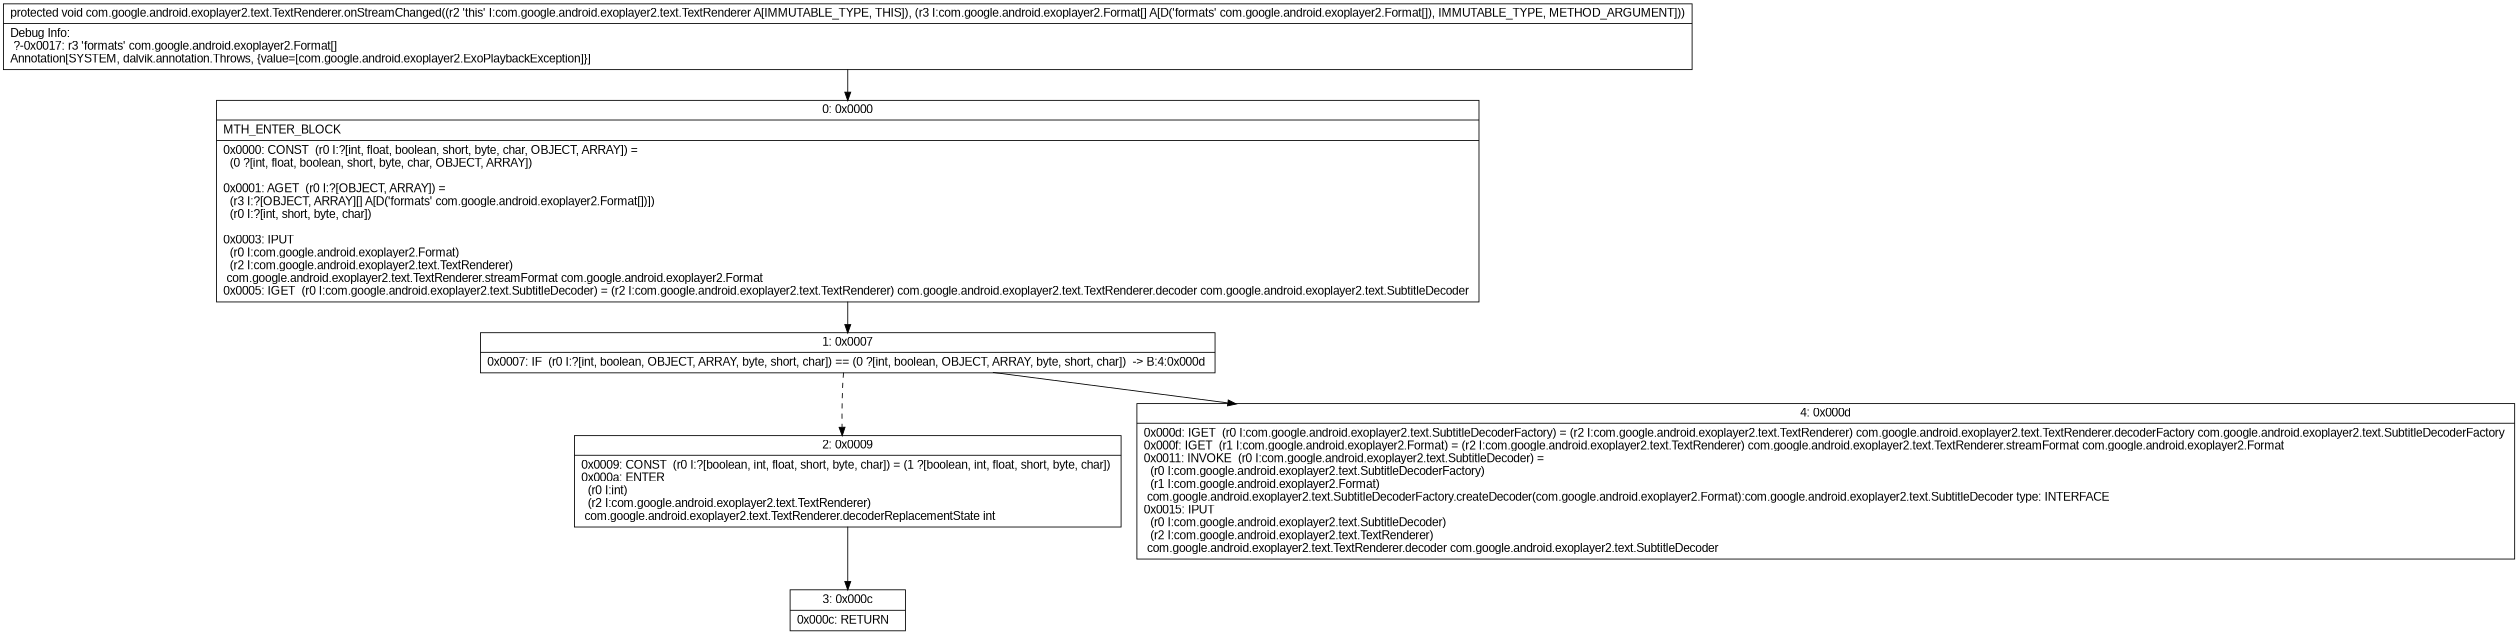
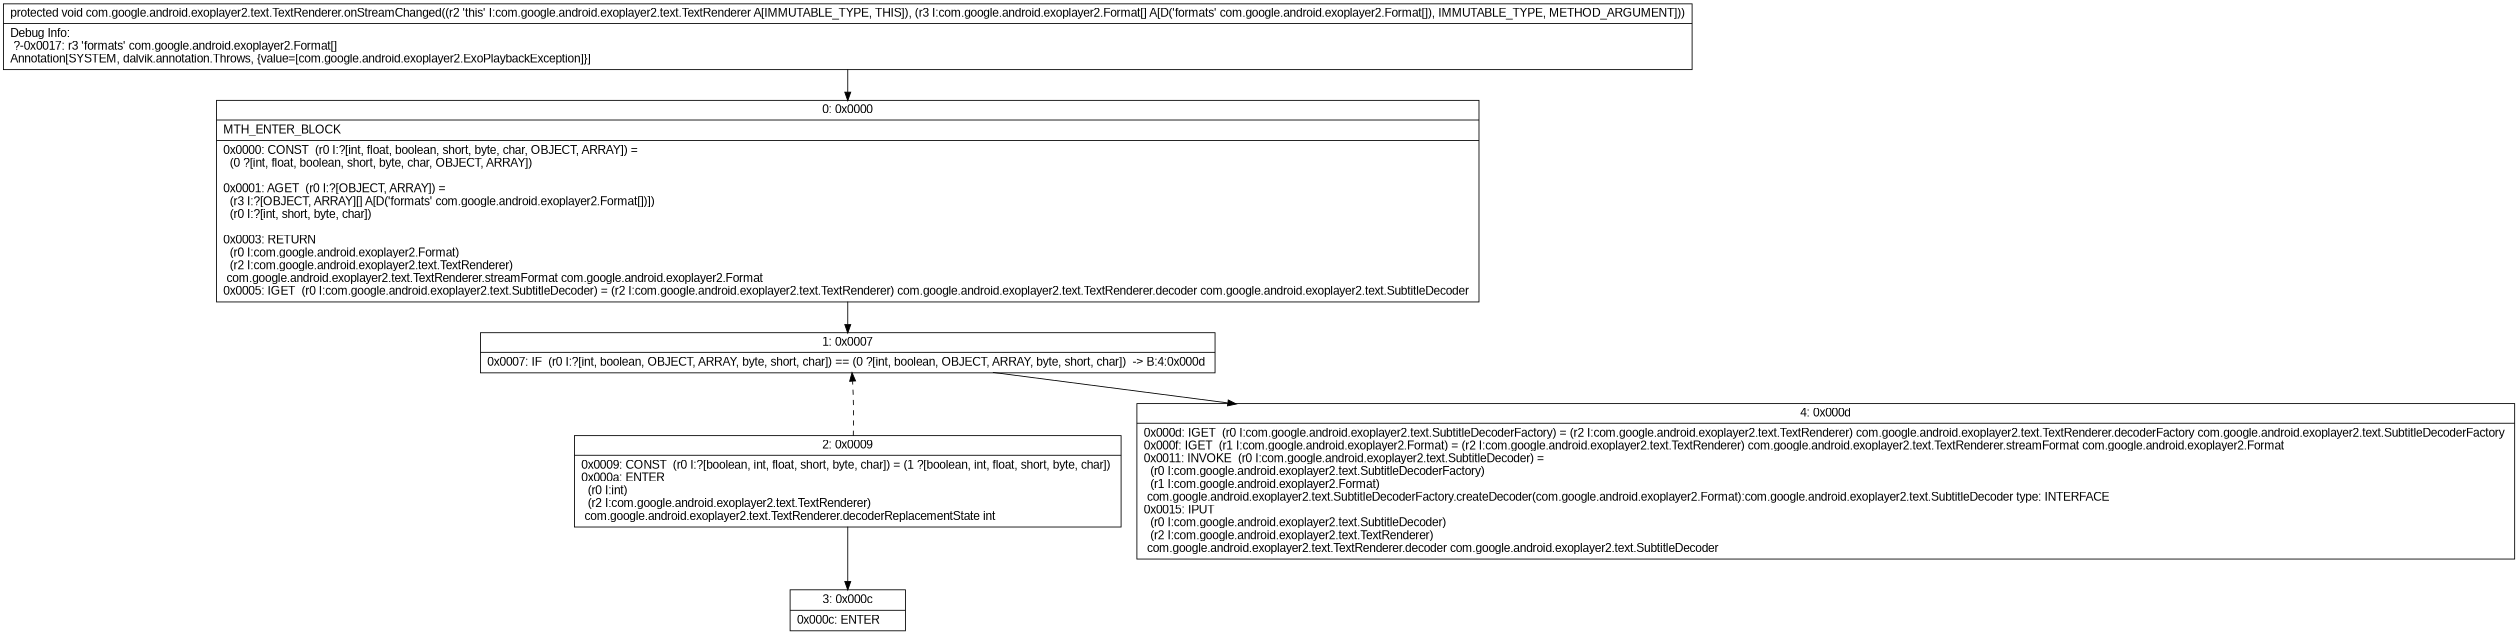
node "0: 0x0000": text "0x0003: IPUT" -> "0x0003: RETURN"
edge "1: 0x0007" -> "2: 0x0009": reversed
node "3: 0x000c": text "0x000c: RETURN" -> "0x000c: ENTER"
